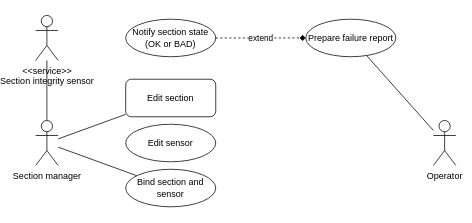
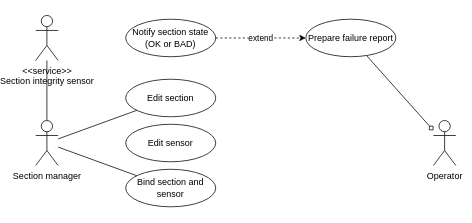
edge "Notify section state (OK or BAD)" -> "Prepare failure report": arrowhead diamond -> classic
node "Edit section": shape rounded rectangle -> ellipse
edge "Prepare failure report" -- "Operator": arrowhead none -> diamond
